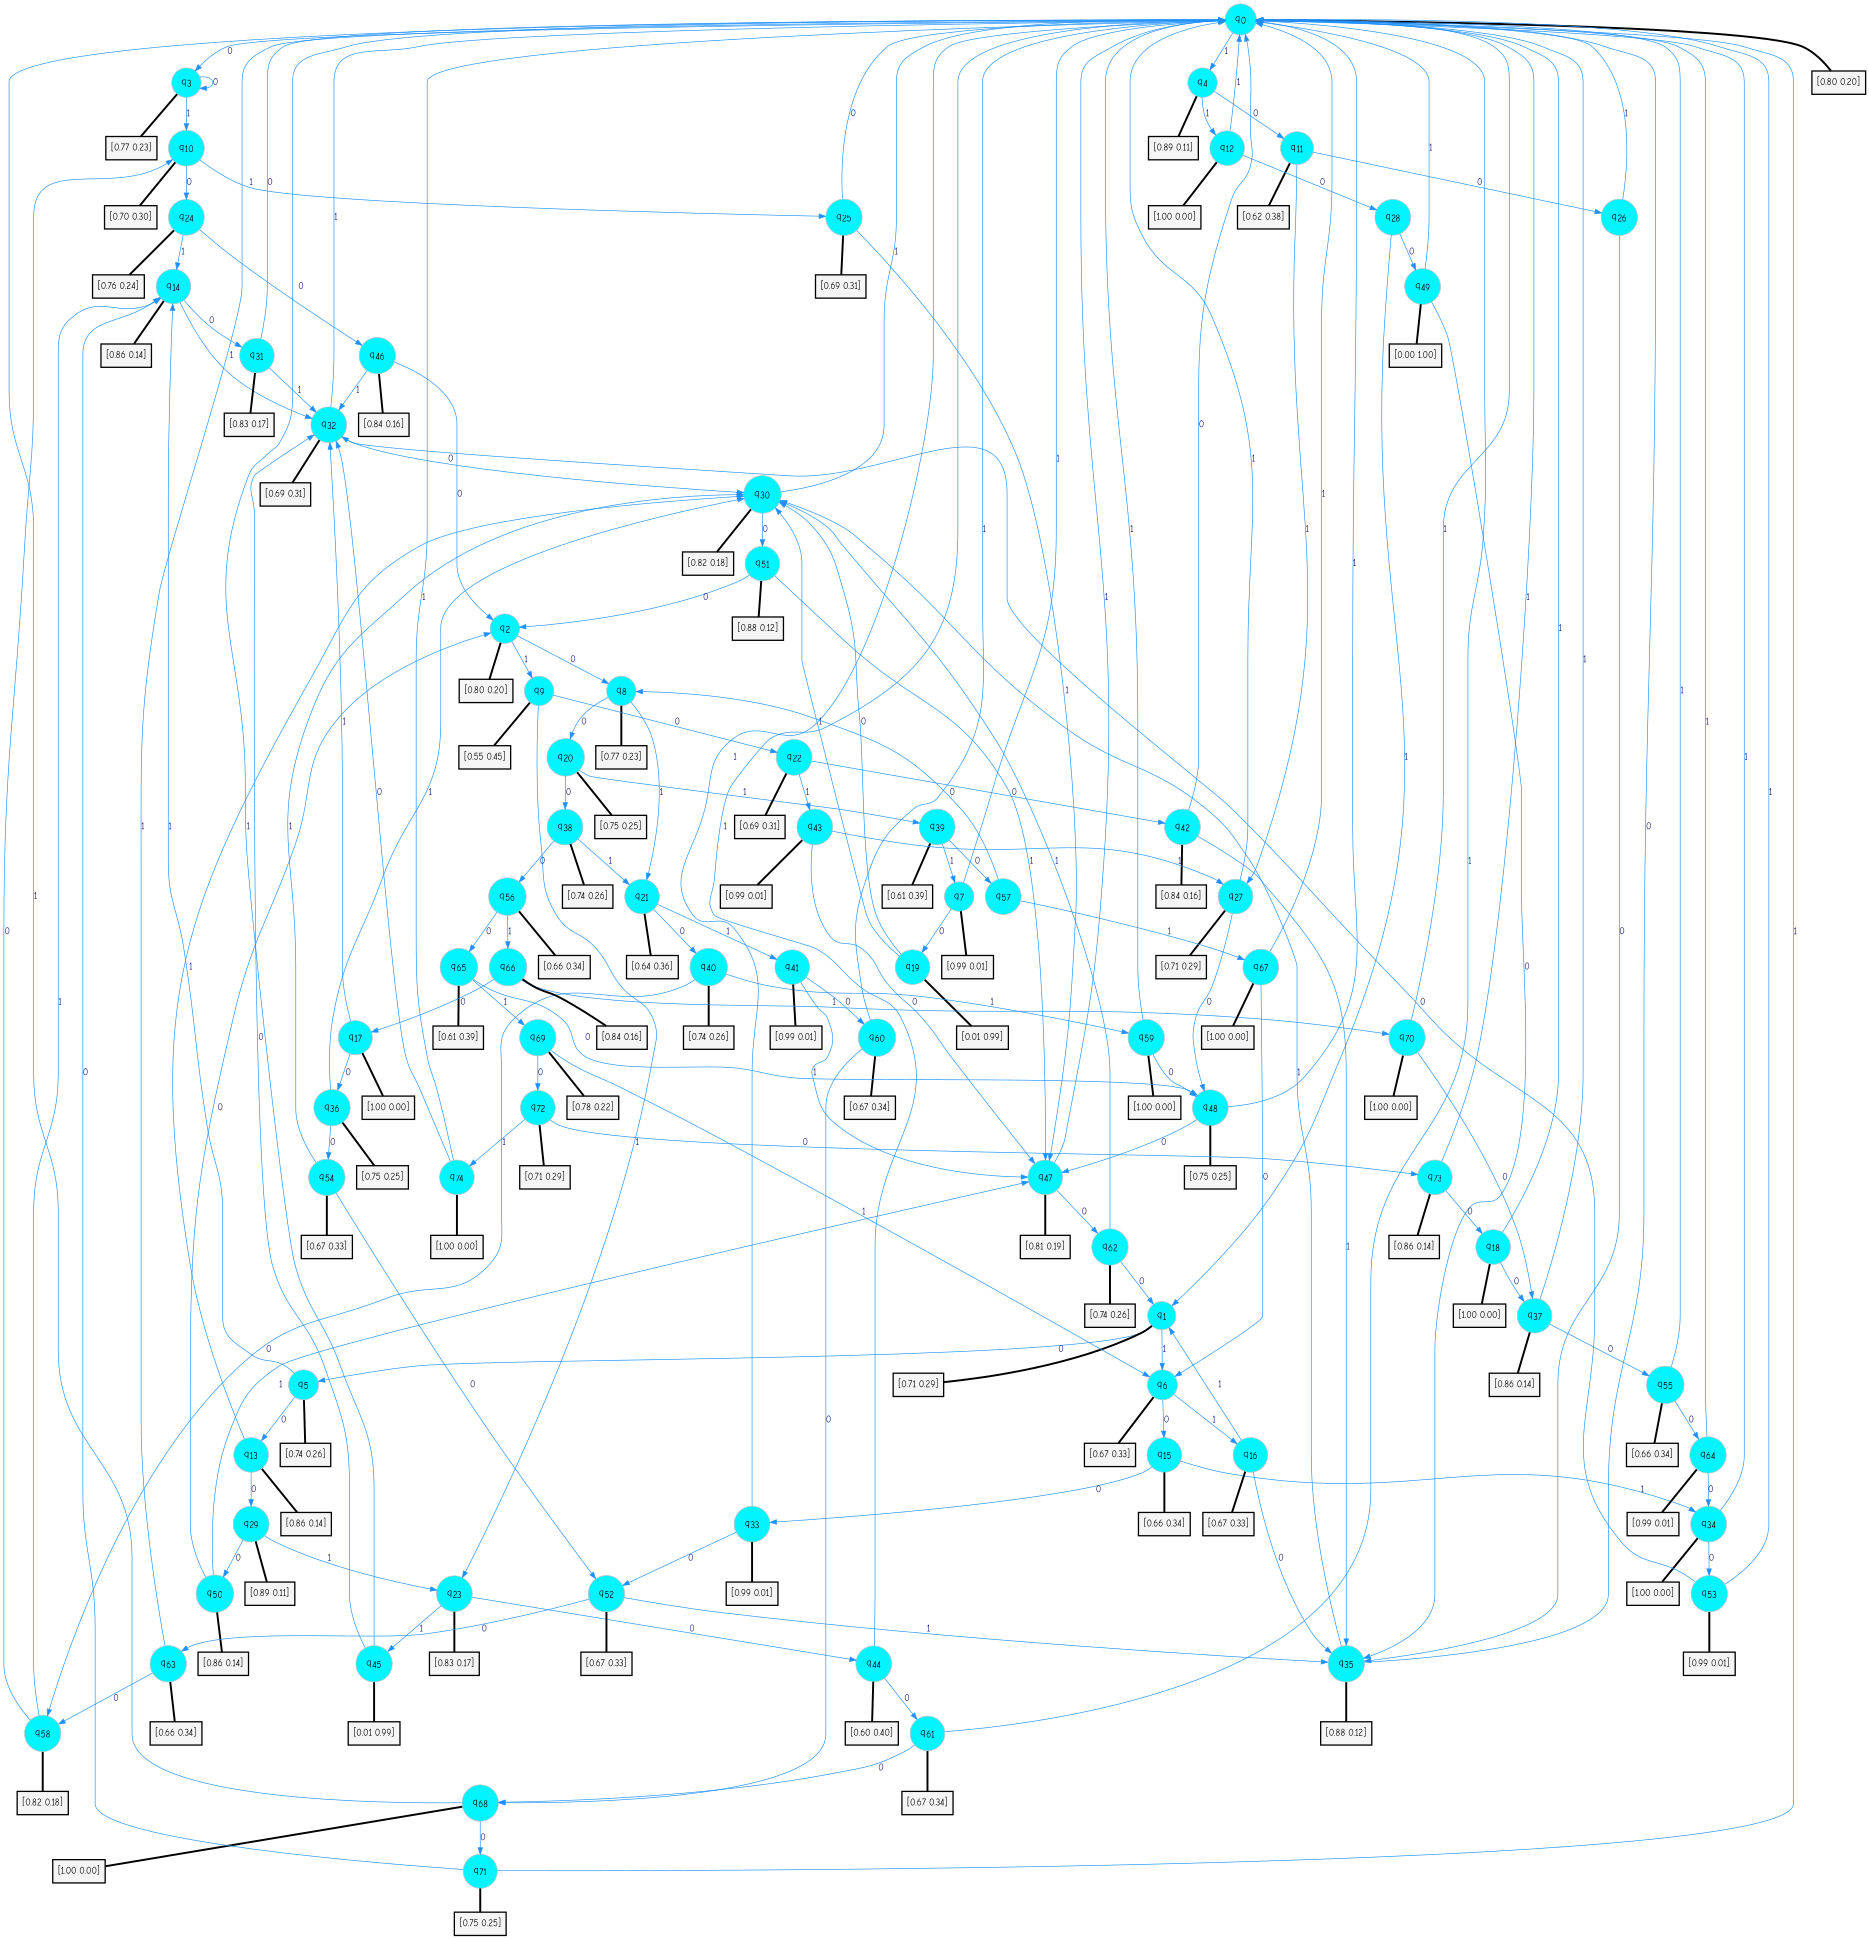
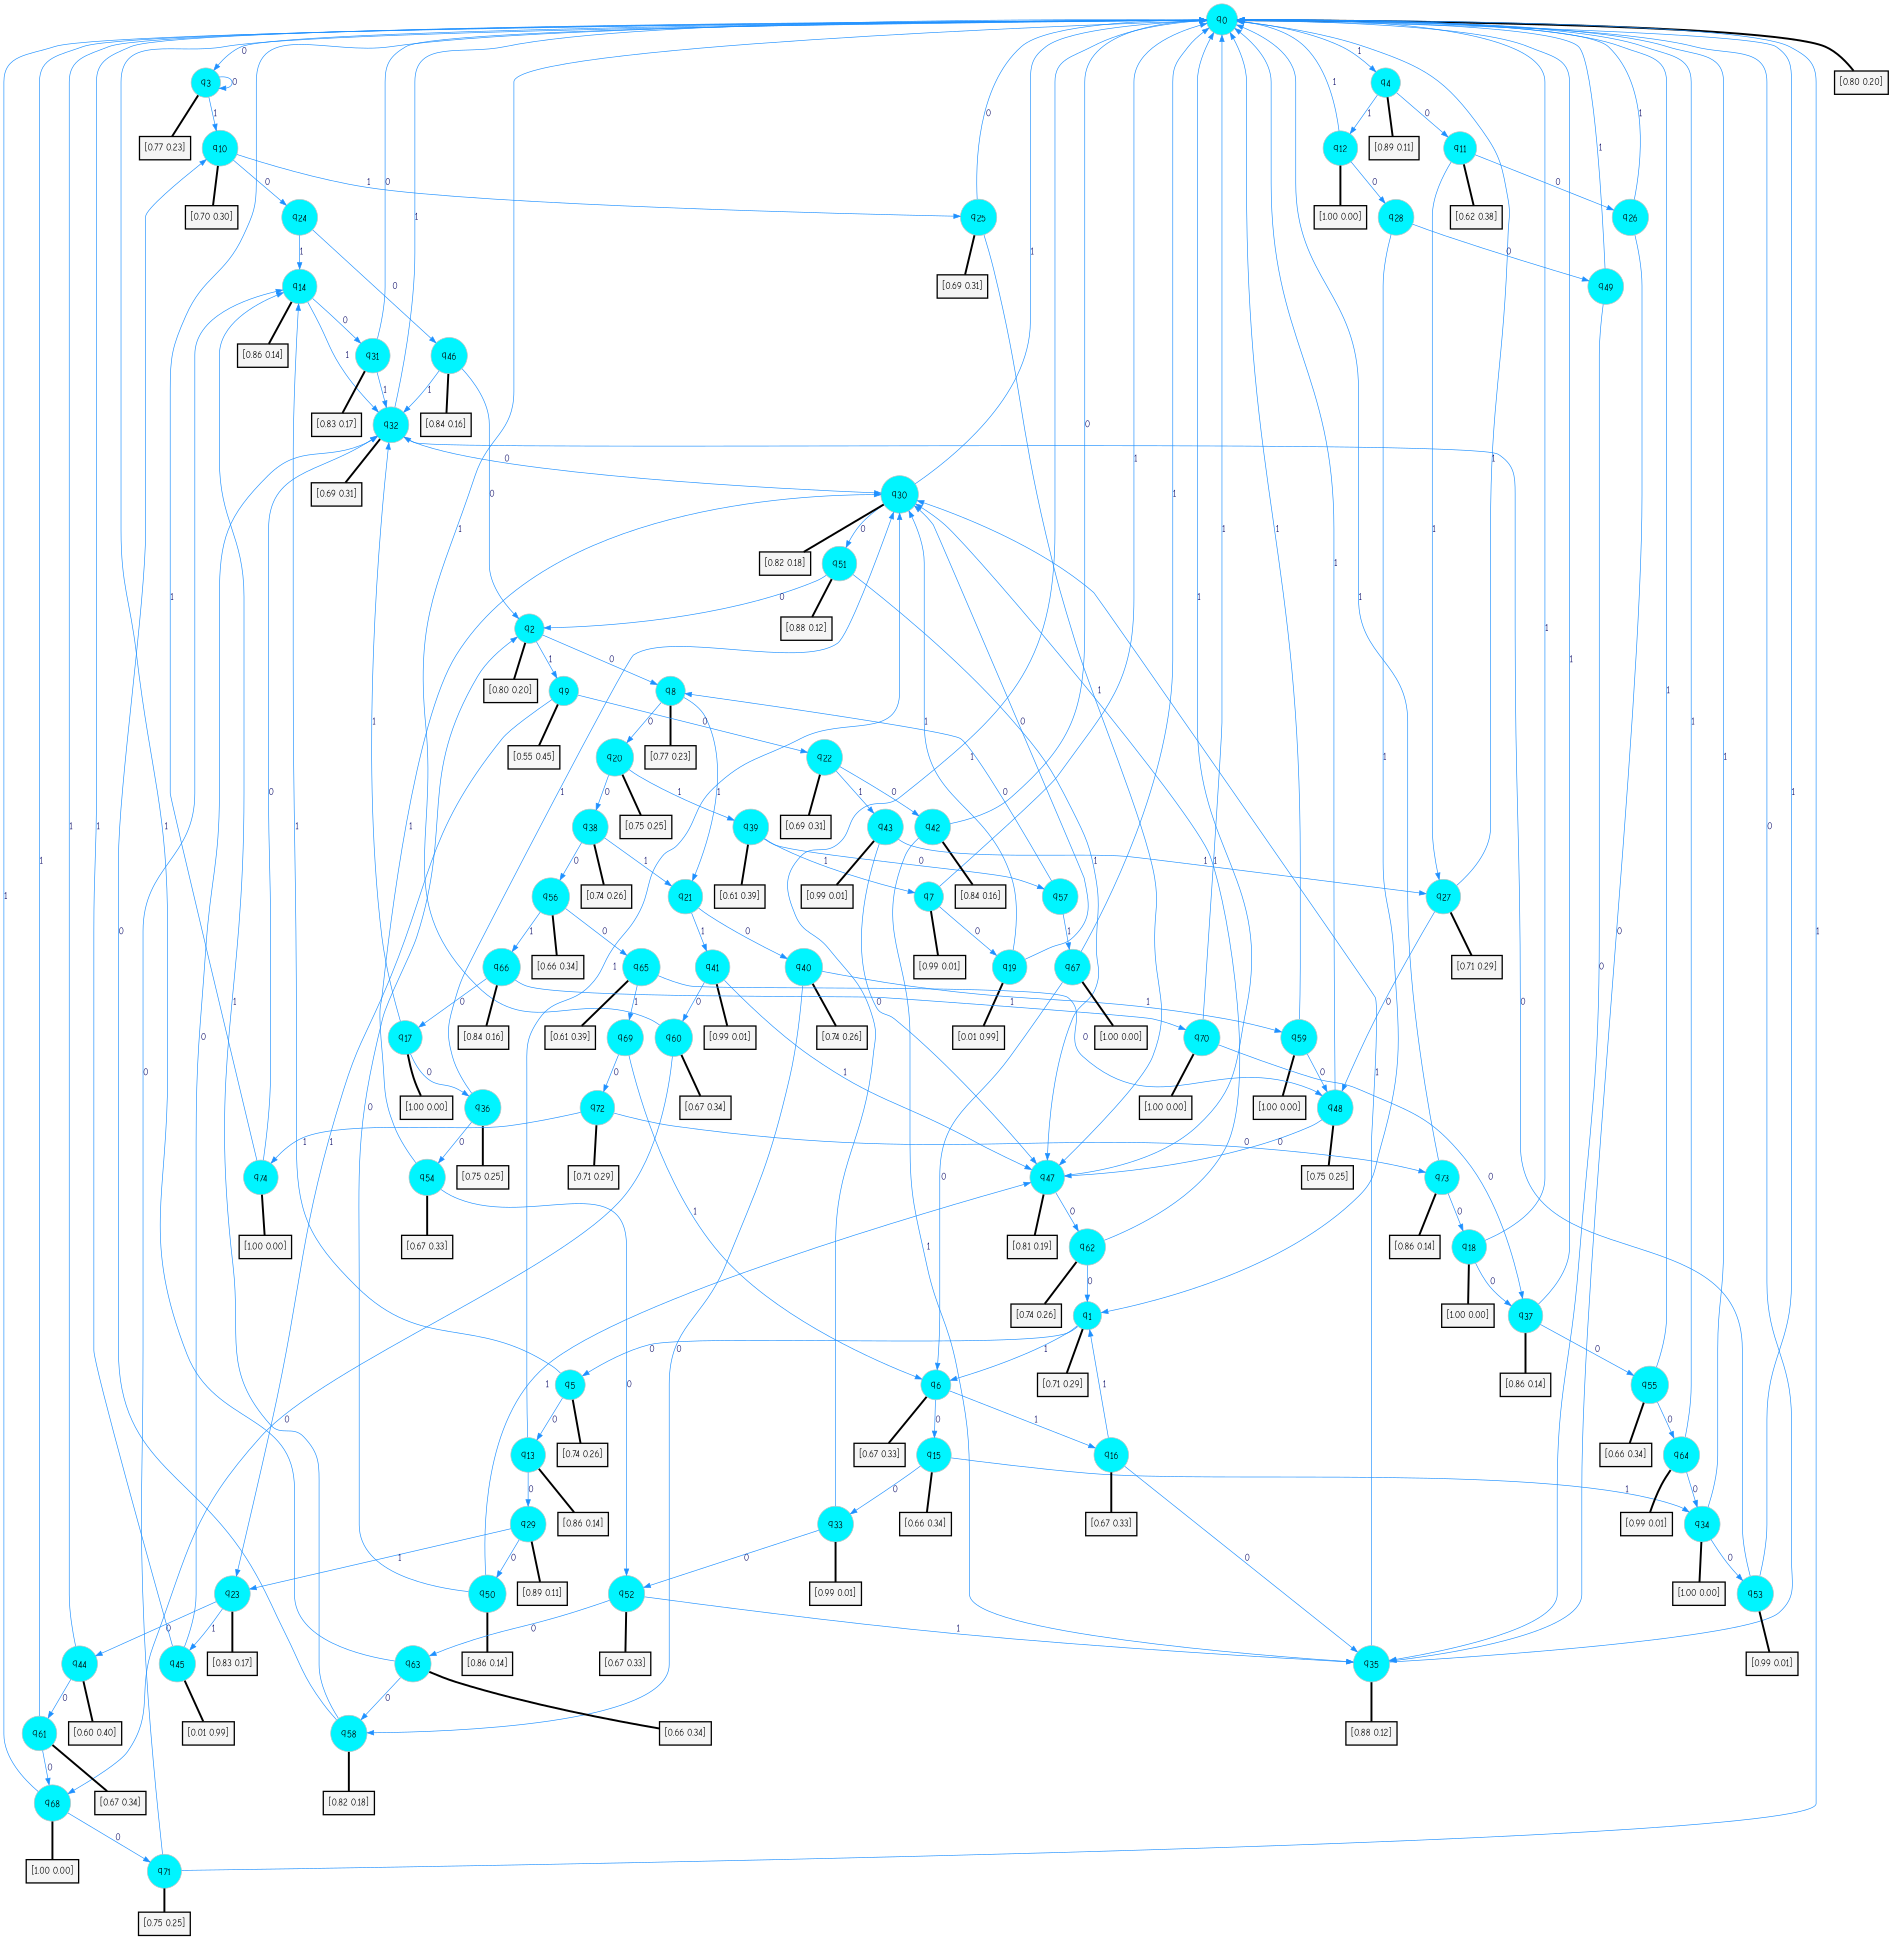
node "[0.76 0.24]": removed
node "[0.00 1.00]": removed
node "[0.64 0.36]": removed
node "[0.78 0.22]": removed
